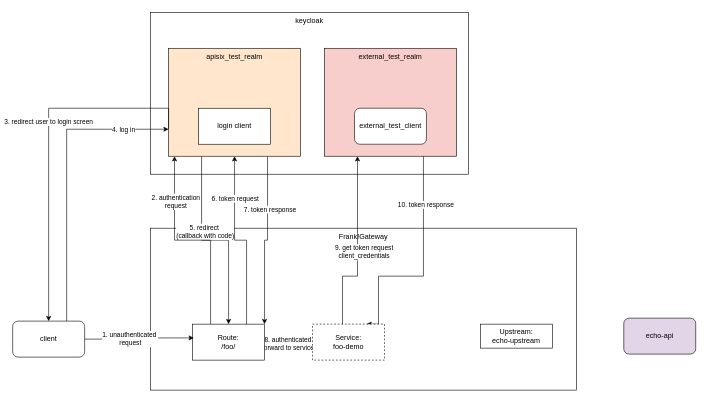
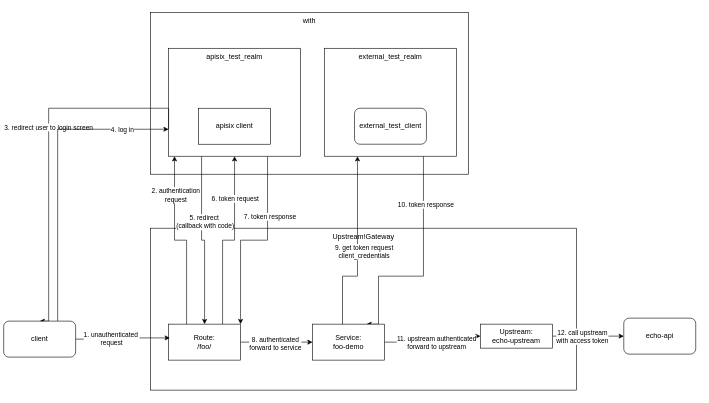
node "keycloak": label "keycloak" -> "with"
node "apisix_test_realm": fillcolor #ffe6cc -> #ffffff
node "external_test_realm": fillcolor #f8cecc -> #ffffff
node "login client": label "login client" -> "apisix client"
node "Frank!Gateway": label "Frank!Gateway" -> "Upstream!Gateway"
edge "Service: foo-demo" -> "Upstream: echo-upstream": added, label "11. upstream authenticated forward to upstream"
edge "Upstream: echo-upstream" -> "echo-api": added, label "12. call upstream with access token"
node "echo-api": fillcolor #e1d5e7 -> #ffffff
node "client": moved (48, 339) -> (39, 339)
node "Route: /foo/": moved (228, 342) -> (204, 342)
node "Service: foo-demo": style dashed -> solid
